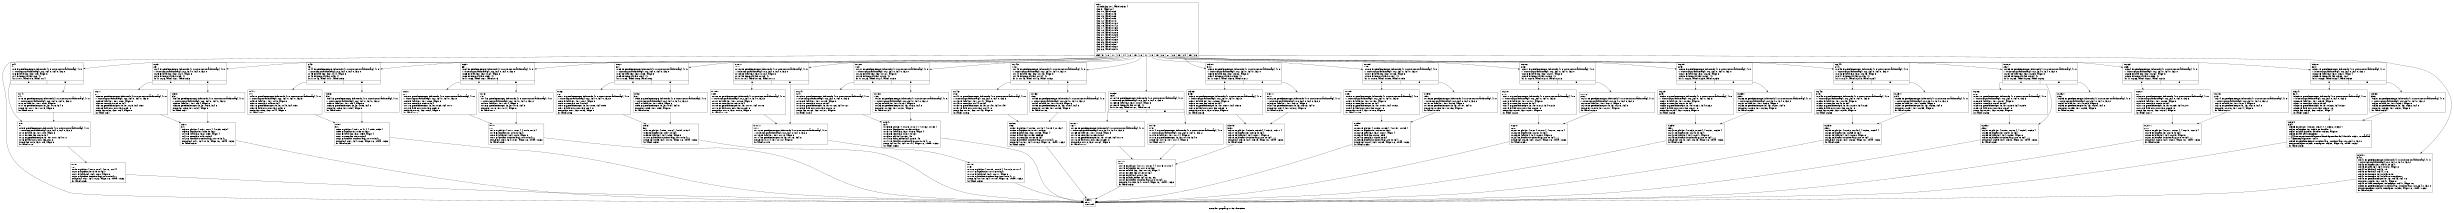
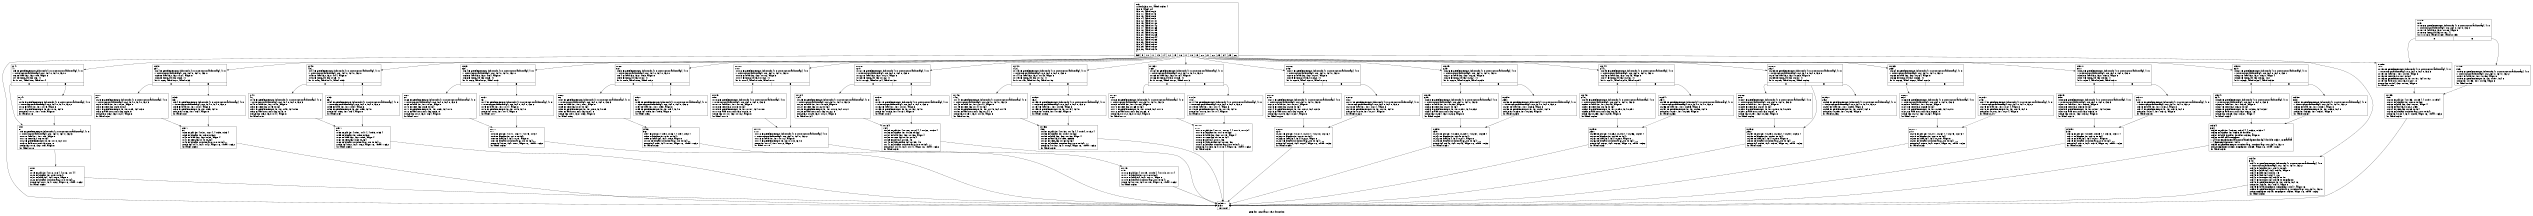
edge "%3:" -> "%185:": now "%3:" -> "%189:"
edge "%315:" -> "%177:": now "%315:" -> "%351:"
